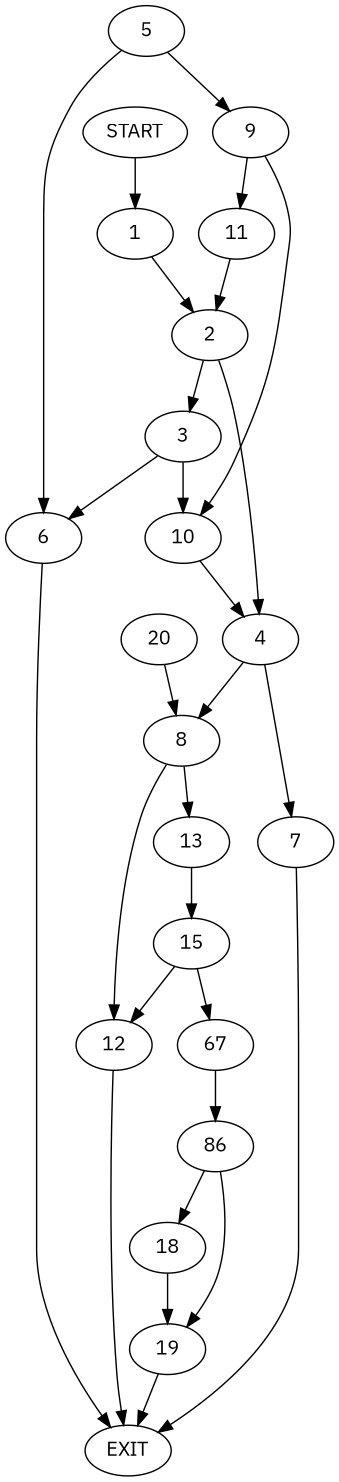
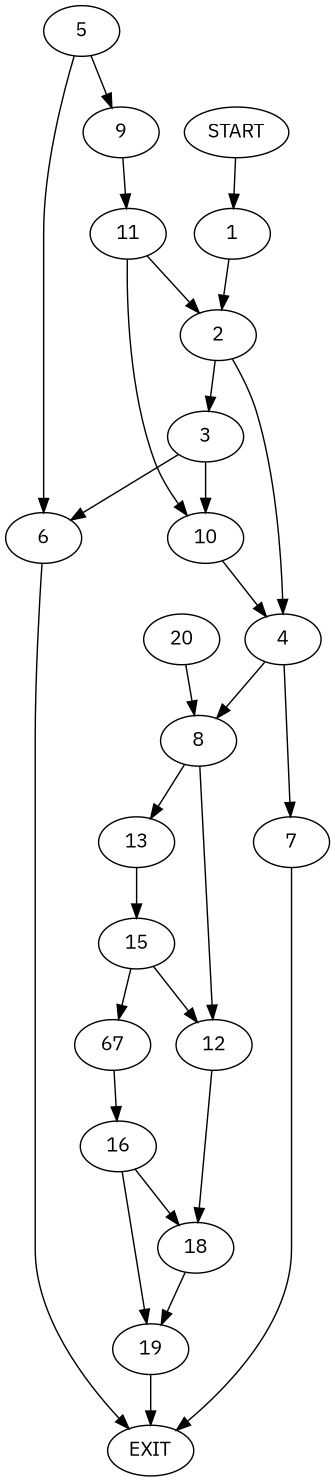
edge "9" -> "10": now "11" -> "10"
node "86": label "86" -> "16"
edge "12" -> "EXIT": now "12" -> "18"
